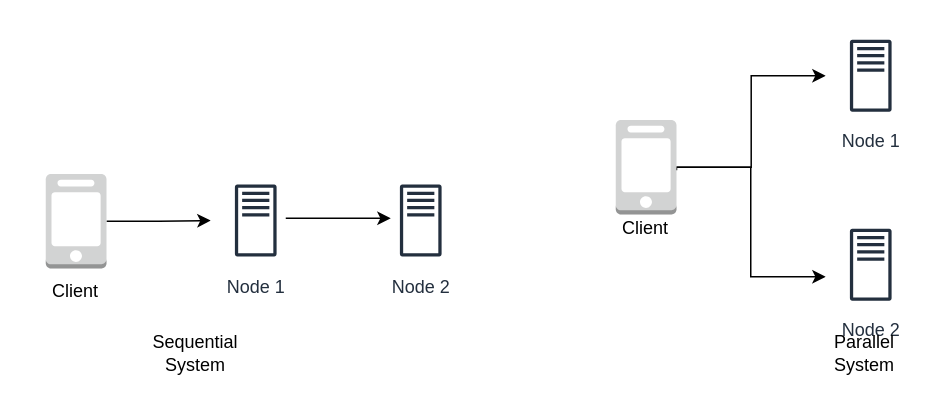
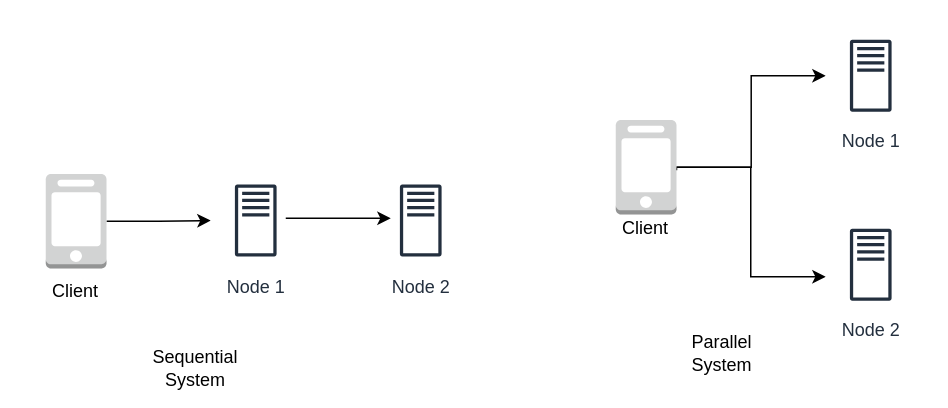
node "Sequential System": moved (196, 353) -> (196, 368)
node "Parallel System": moved (864, 353) -> (722, 353)
